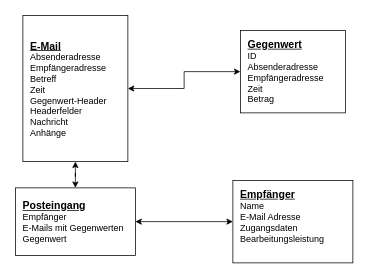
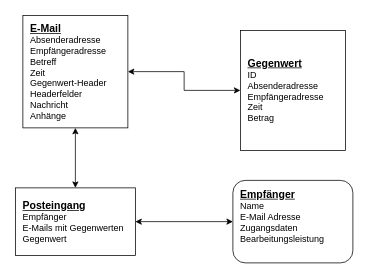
node "Gegenwert ID Absenderadresse Empfängeradresse Zeit Betrag": size 105x83 -> 105x120
node "E-Mail Absenderadresse Empfängeradresse Betreff Zeit Gegenwert-Header Headerfelder Nachricht Anhänge": size 105x146 -> 105x113
node "Empfänger Name E-Mail Adresse Zugangsdaten Bearbeitungsleistung": shape rectangle -> rounded rectangle
